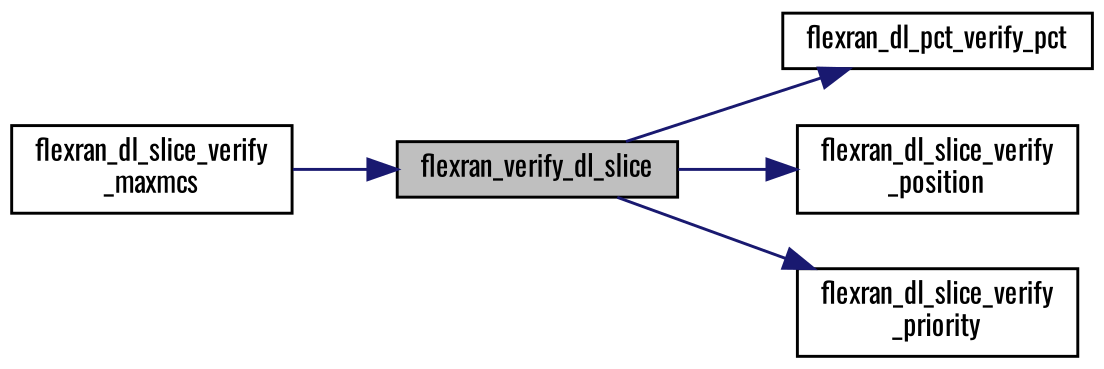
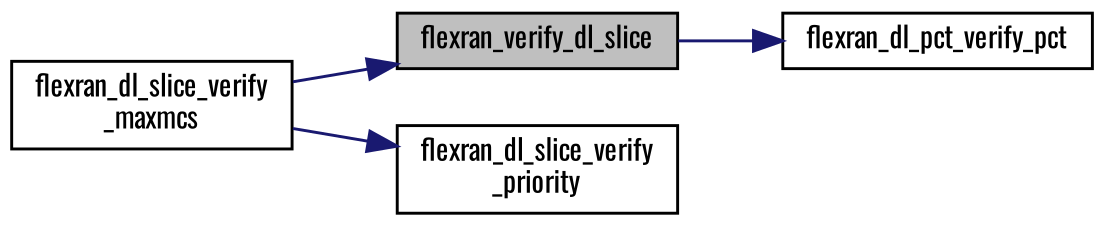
node "flexran_dl_slice_verify _position": removed
edge "flexran_verify_dl_slice" -> "flexran_dl_slice_verify _priority": now "flexran_dl_slice_verify _maxmcs" -> "flexran_dl_slice_verify _priority"
